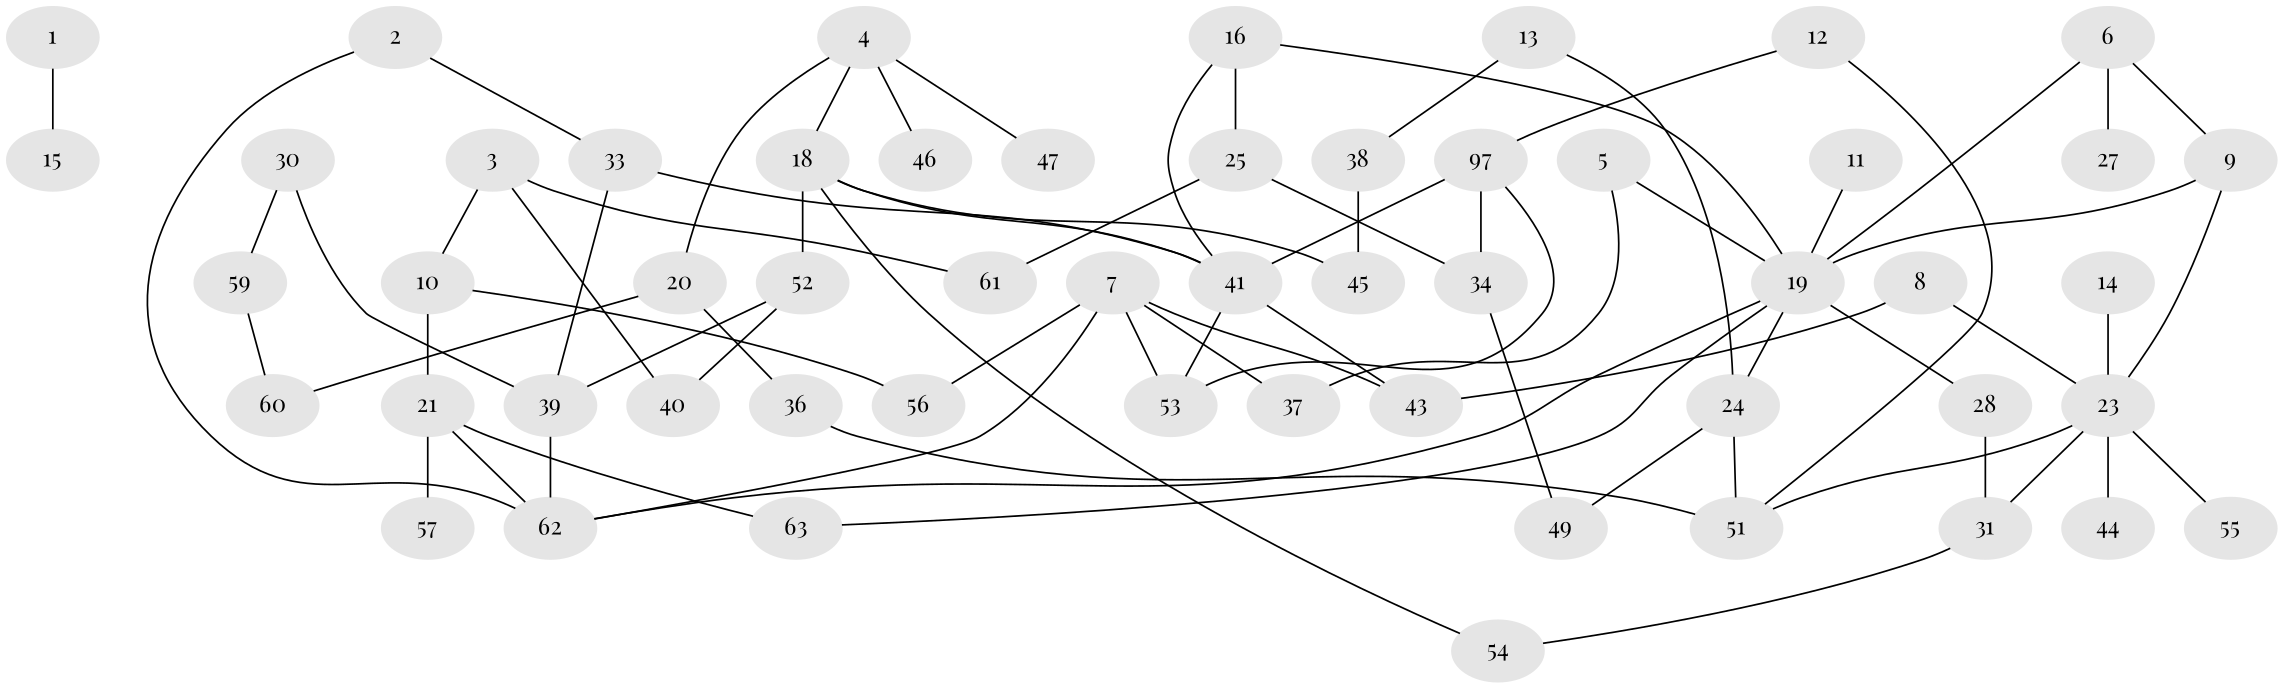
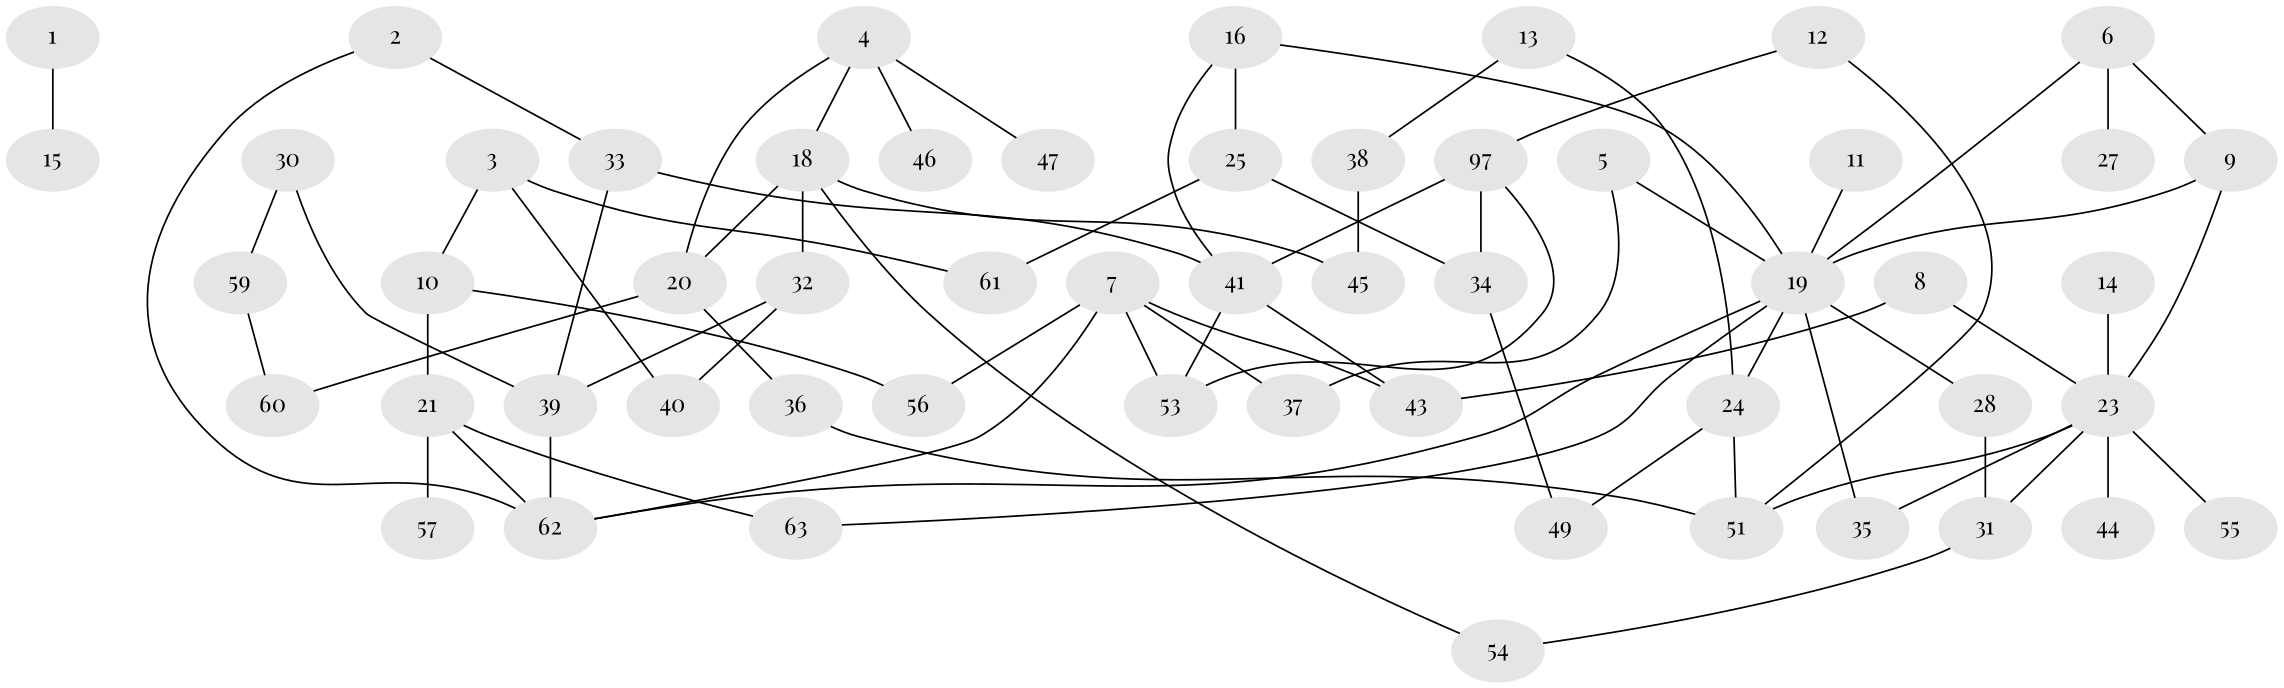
edge "18" -- "41": now "18" -- "20"
node "52": label "52" -> "32"
node "35": added
